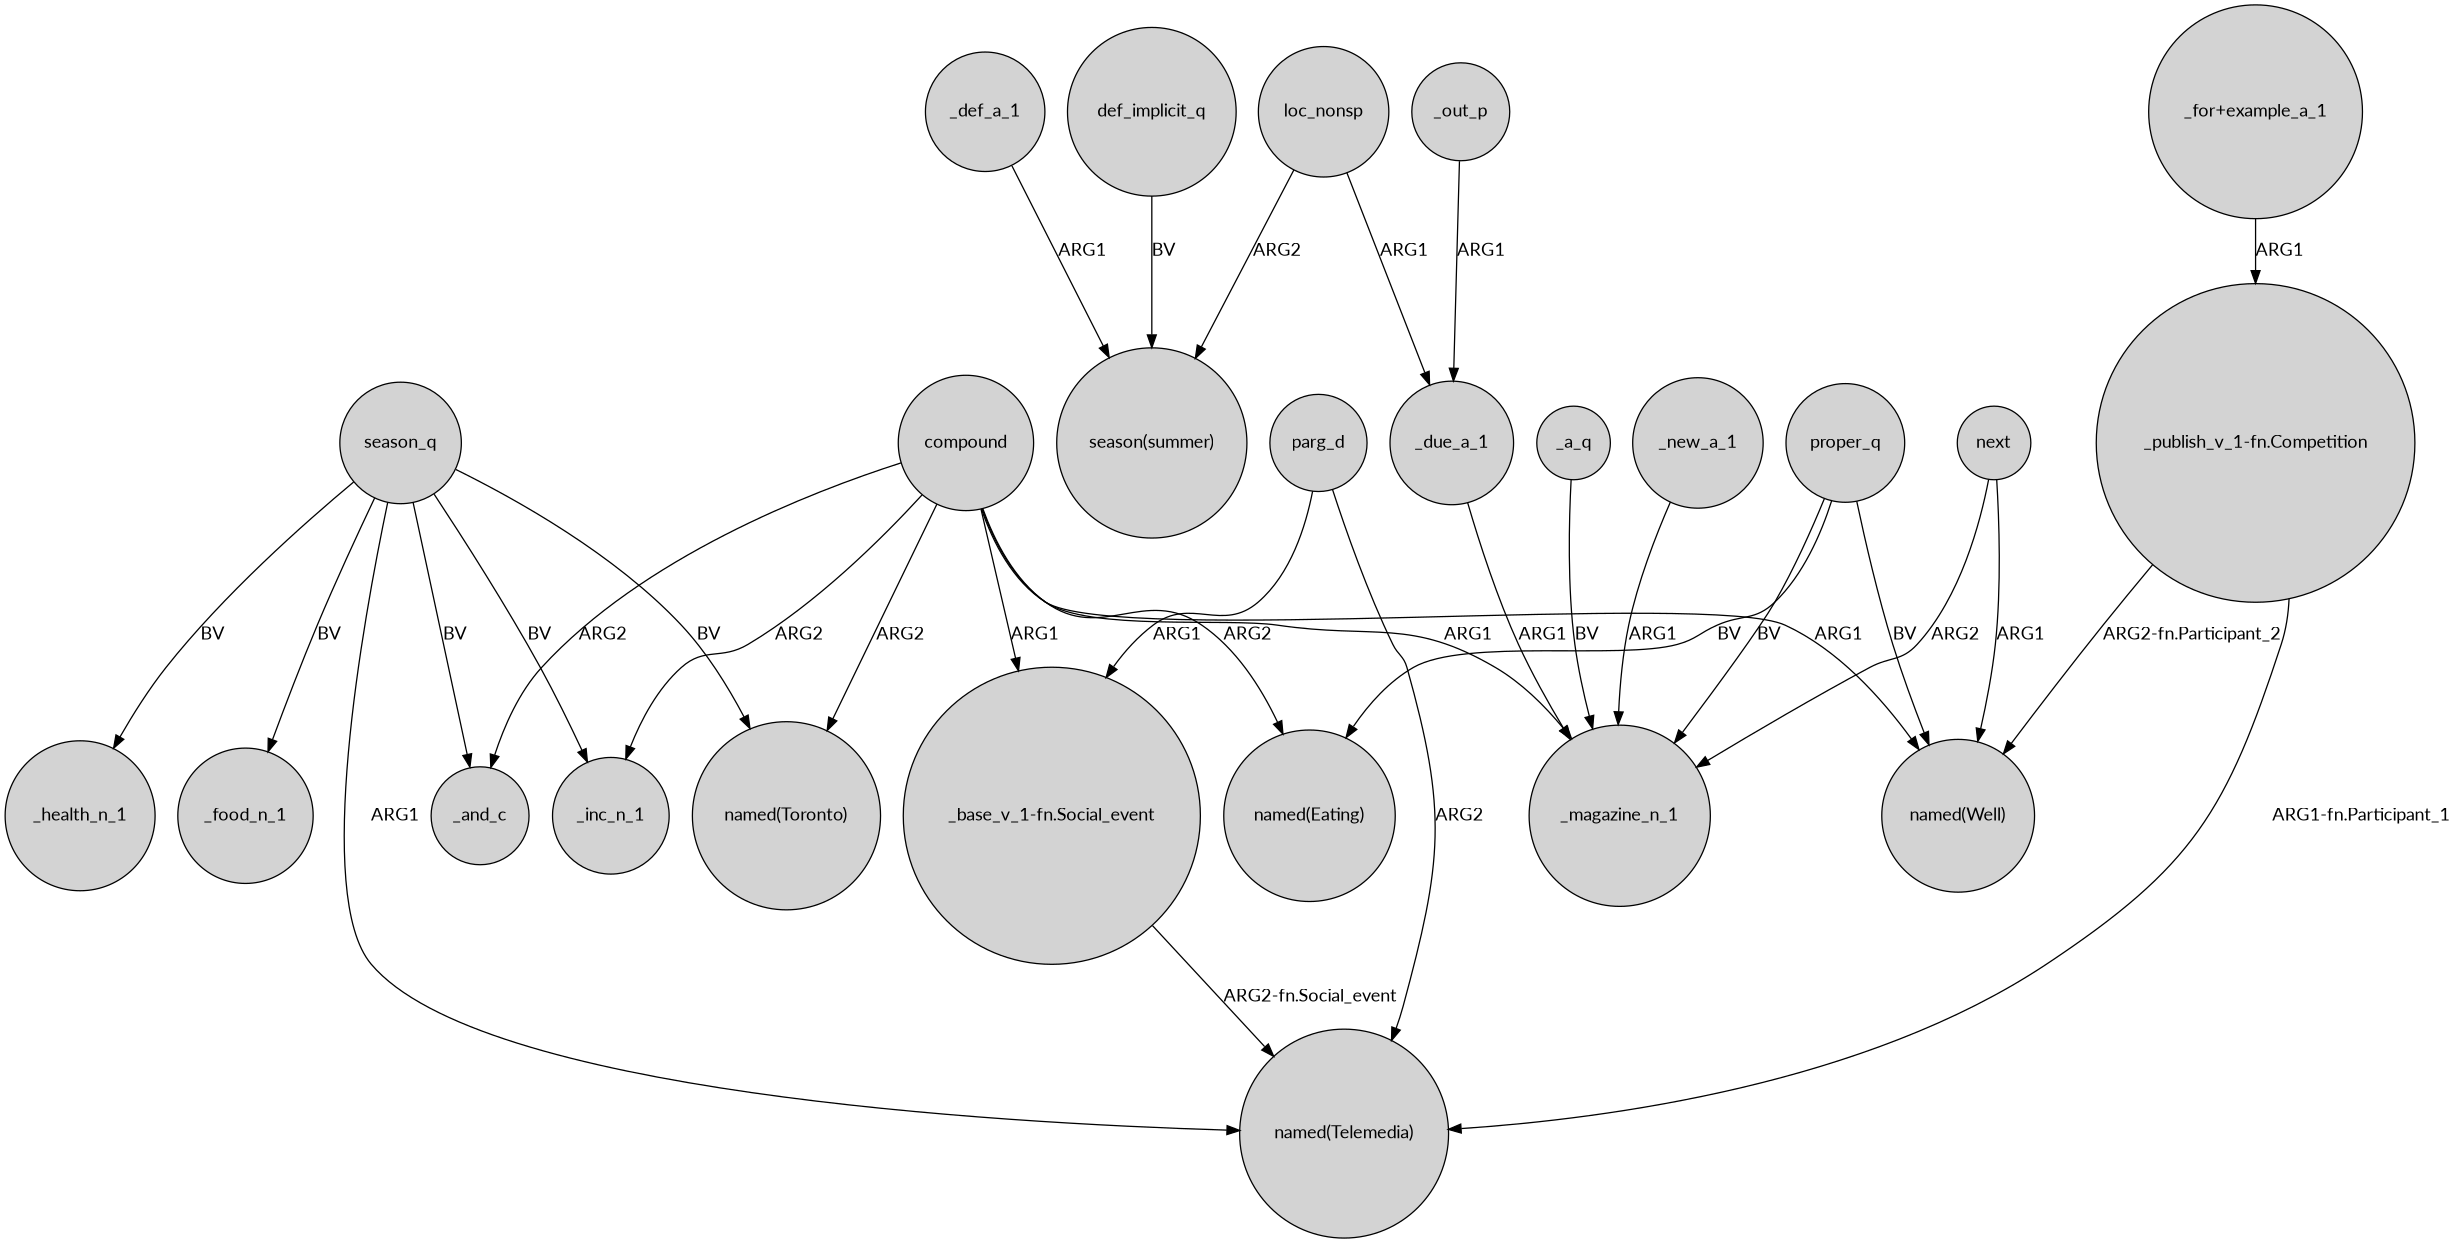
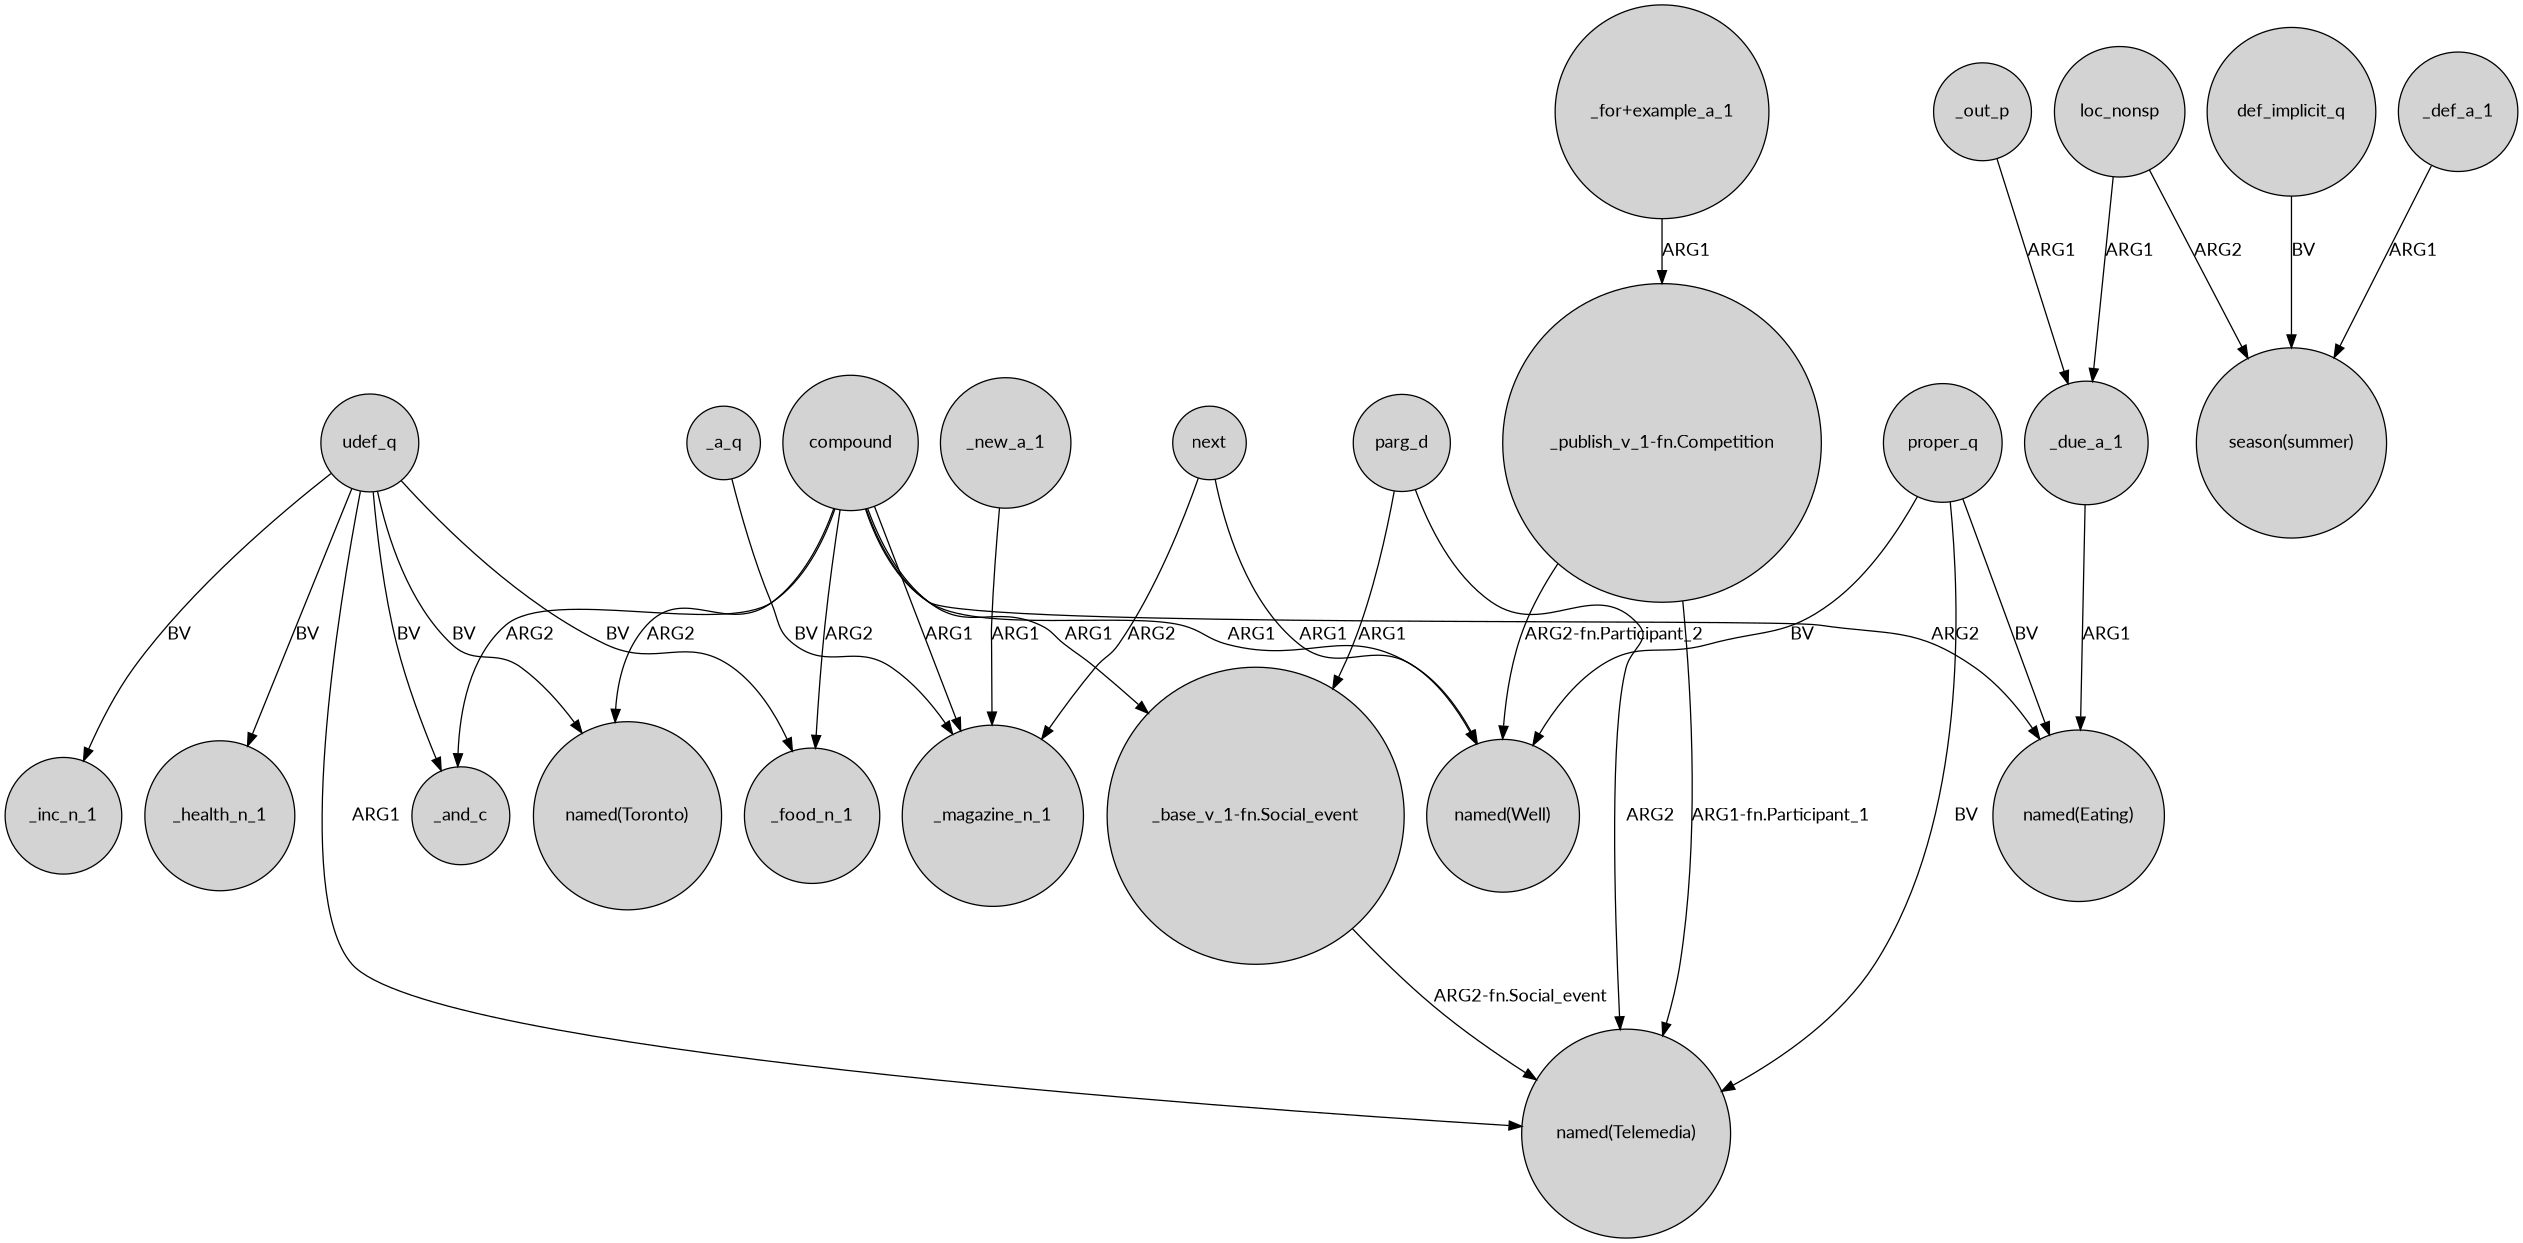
node "season_q": label "season_q" -> "udef_q"
edge "_due_a_1" -> "_magazine_n_1": now "_due_a_1" -> "named(Eating)"
edge "compound" -> "_inc_n_1": now "compound" -> "_food_n_1"
edge "proper_q" -> "_magazine_n_1": now "proper_q" -> "named(Telemedia)"
